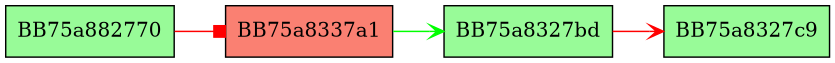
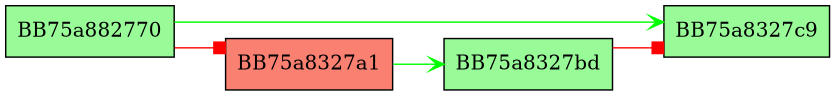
edge "BB75a882770" -> "BB75a8327c9": added
node "BB75a8337a1": label "BB75a8337a1" -> "BB75a8327a1"
edge "BB75a8327bd" -> "BB75a8327c9": arrowhead vee -> box
